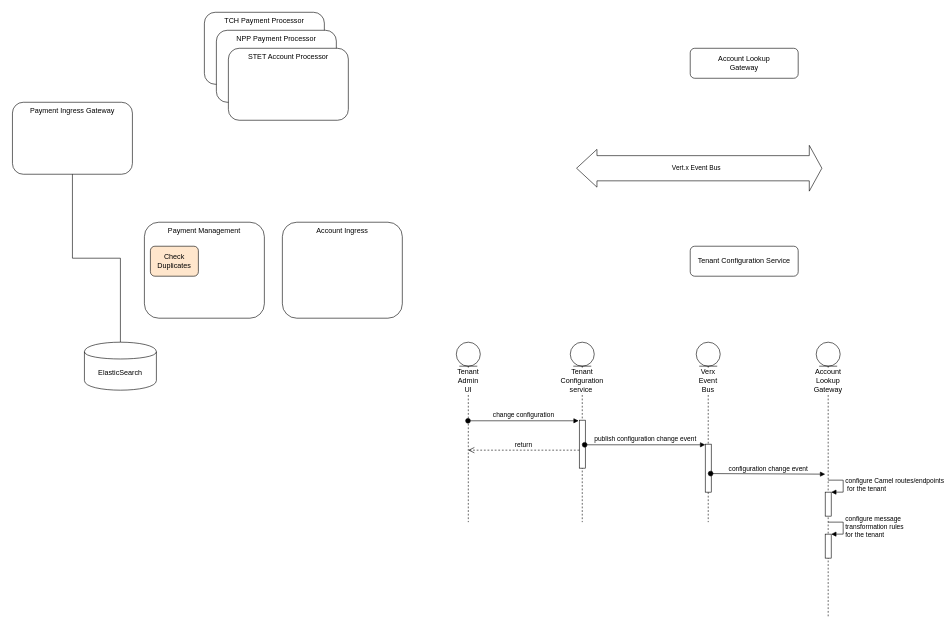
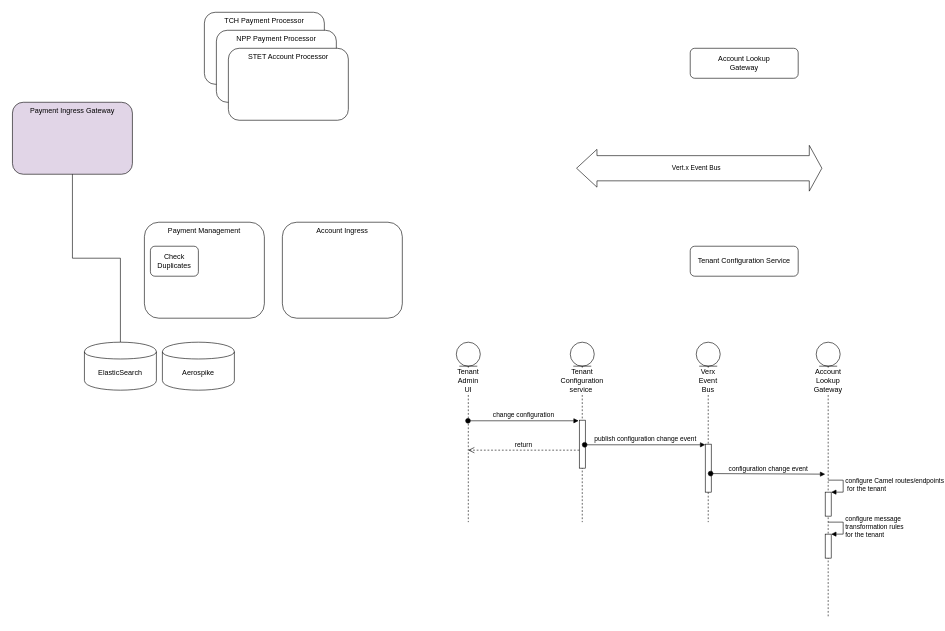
node "Payment Ingress Gateway": fillcolor #ffffff -> #e1d5e7
node "Check Duplicates": fillcolor #ffe6cc -> #ffffff
node "Aerospike": added
